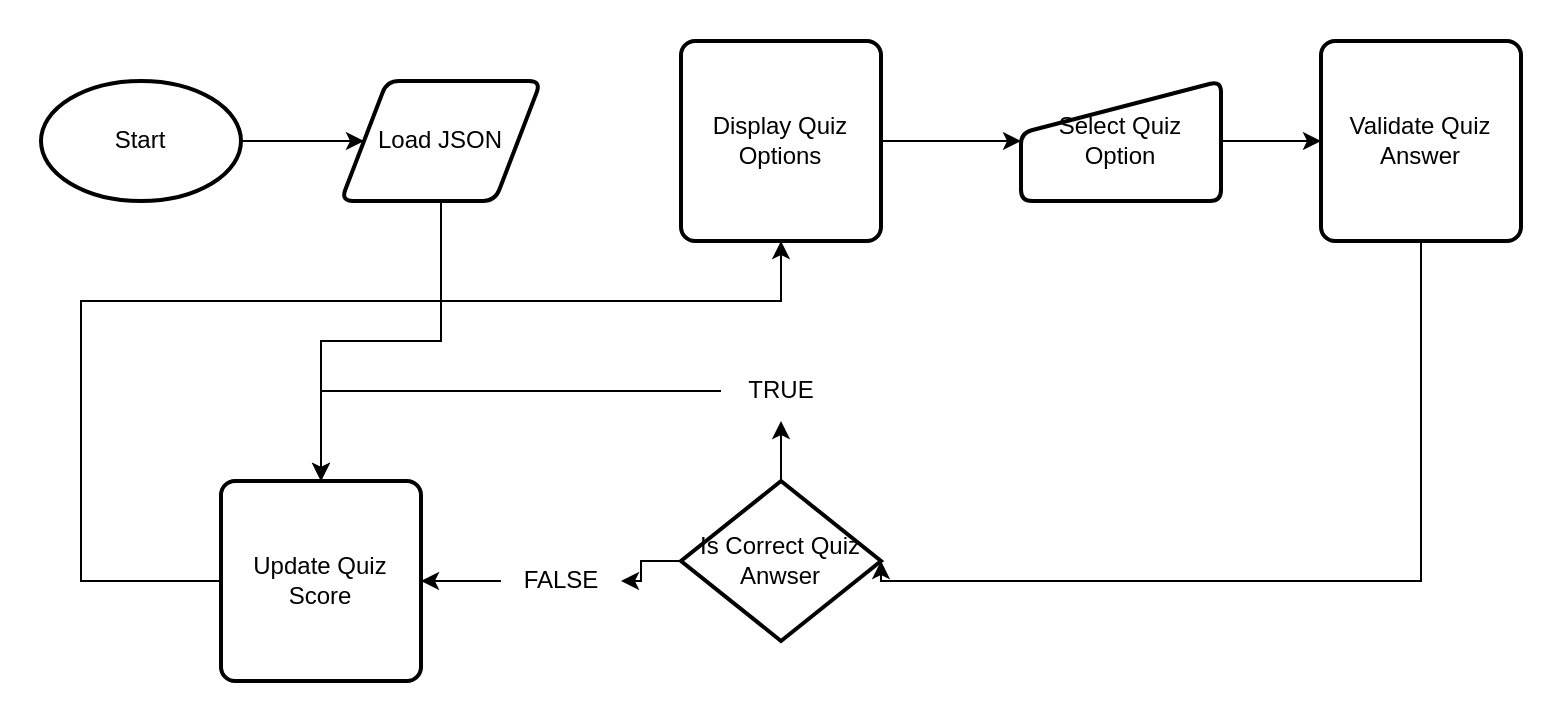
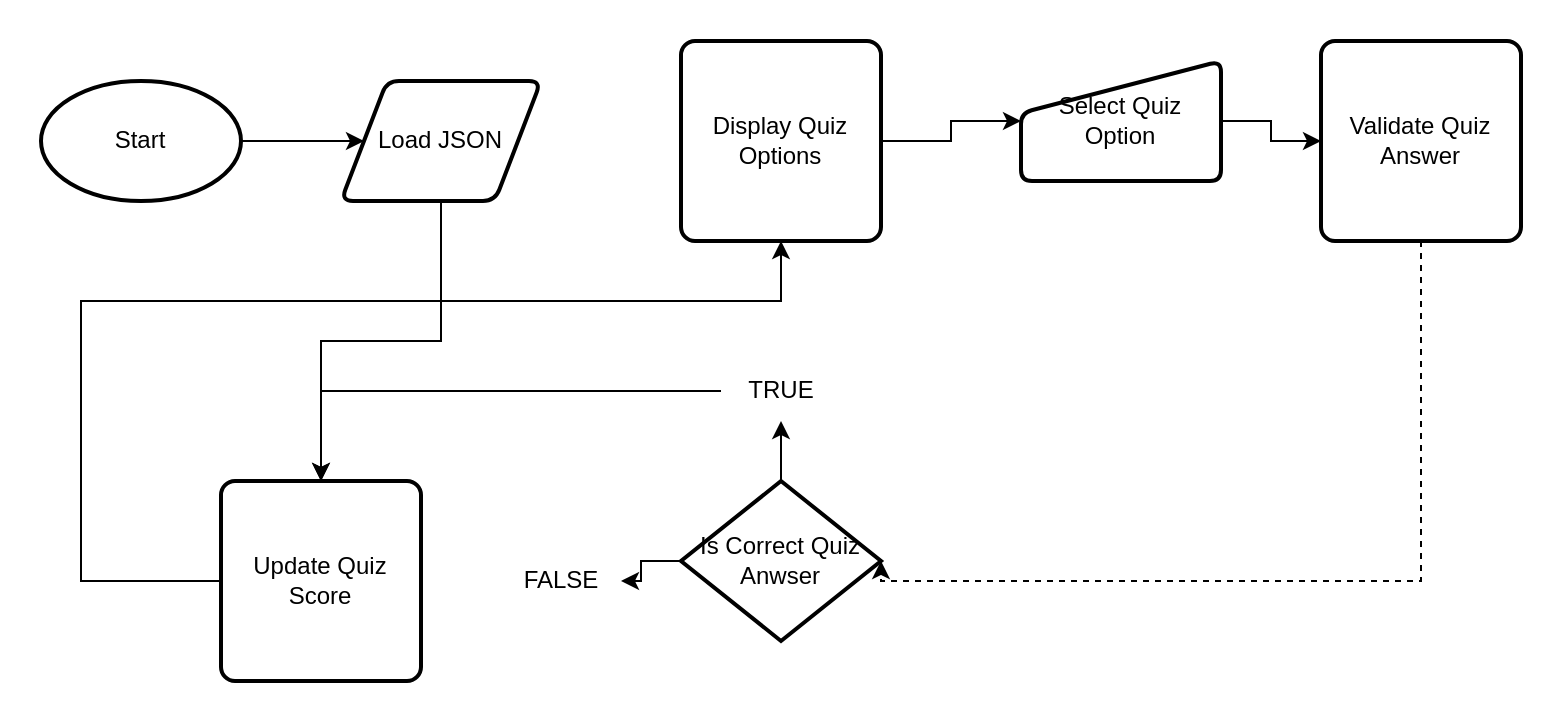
node "Select Quiz Option": moved (1121, 141) -> (1121, 121)
edge "FALSE" -> "Update Quiz Score": removed
edge "Validate Quiz Answer" -> "Is Correct Quiz Anwser": style solid -> dashed
